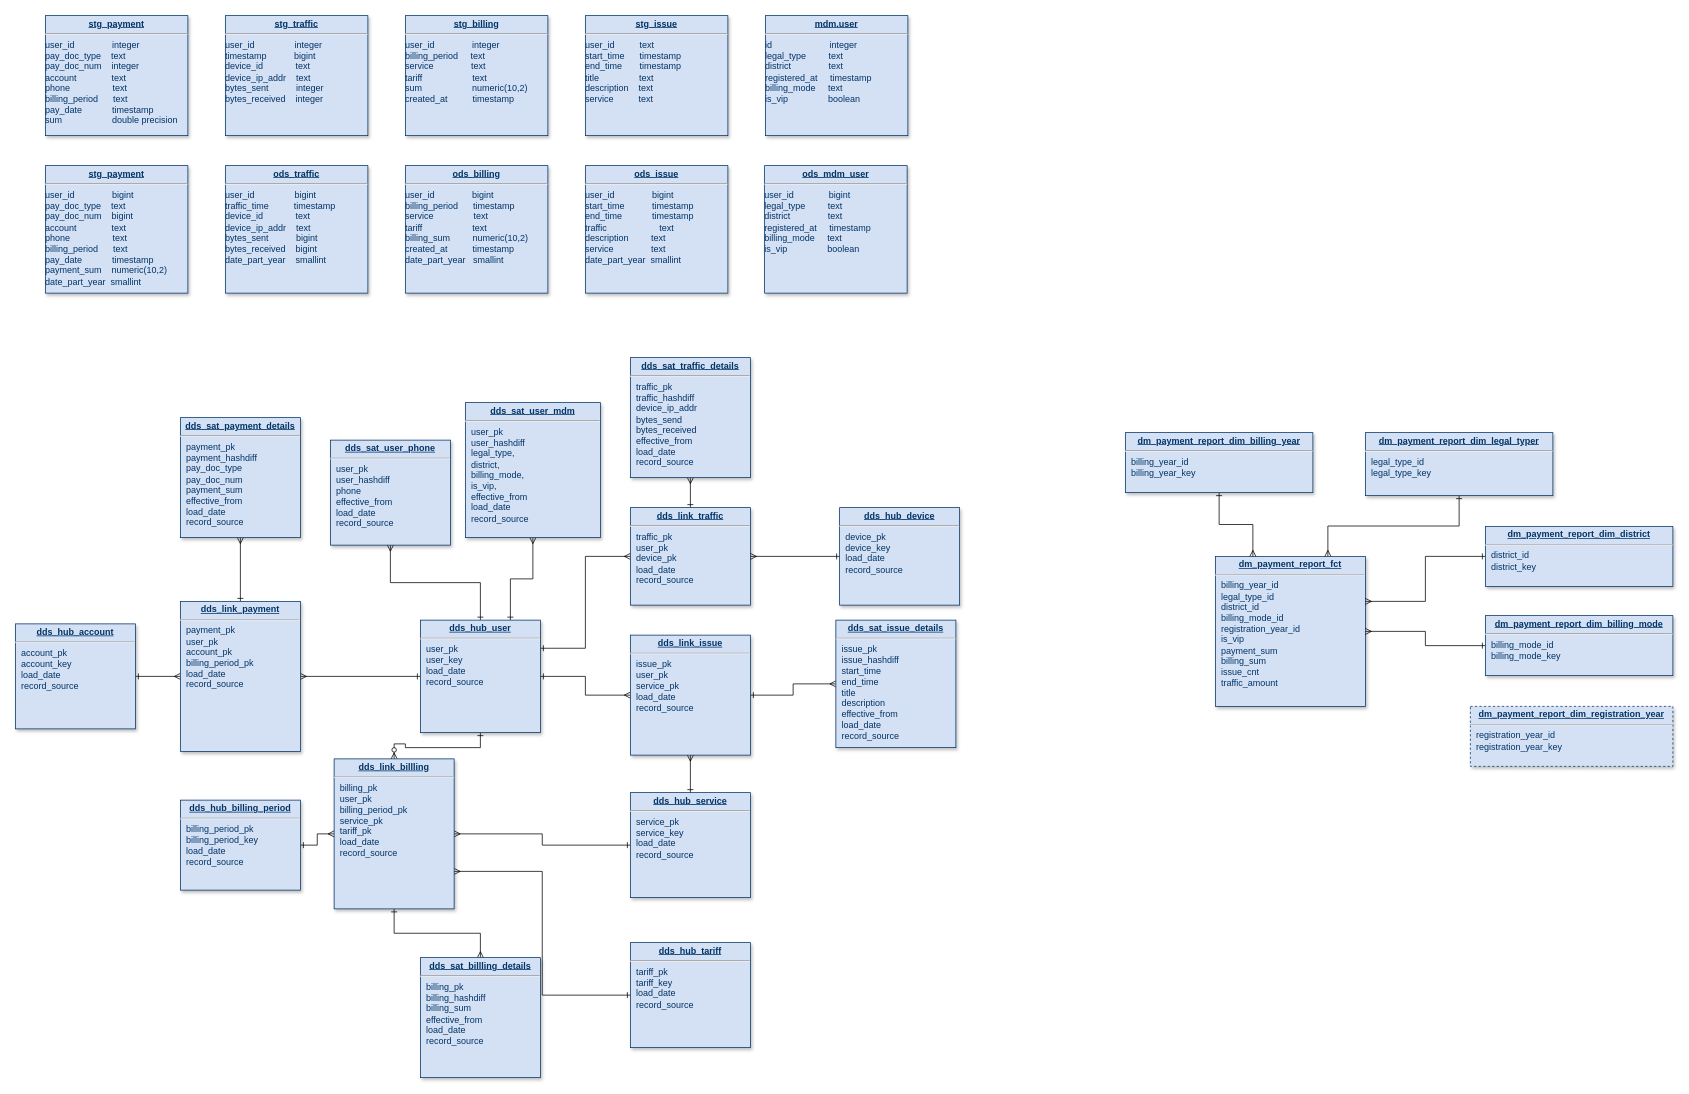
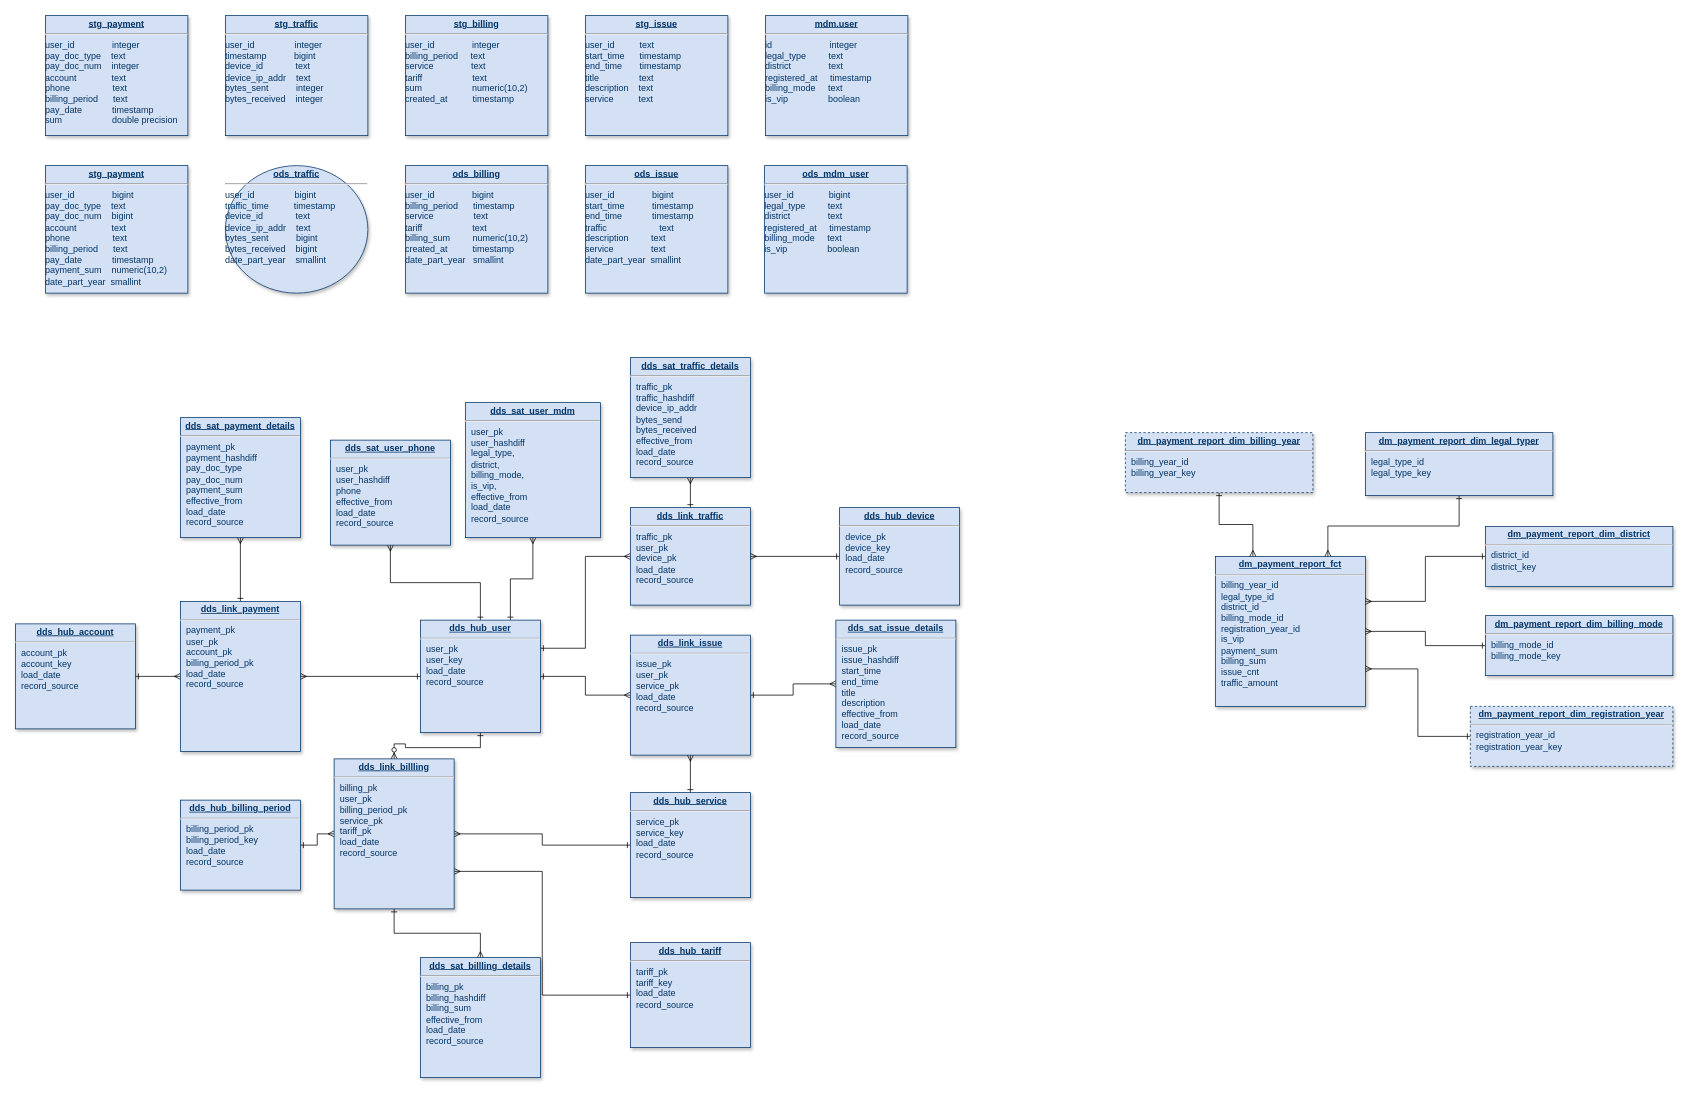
node "ods_traffic user_id bigint traffic_time timestamp device_id text device_ip_addr text bytes_sent bigint bytes_received bigint date_part_year smallint": shape rectangle -> ellipse
node "dm_payment_report_dim_billing_year billing_year_id billing_year_key": style solid -> dashed
edge "dm_payment_report_fct billing_year_id legal_type_id district_id billing_mode_id registration_year_id is_vip payment_sum billing_sum issue_cnt traffic_amount" -- "dm_payment_report_dim_registration_year registration_year_id registration_year_key": added
